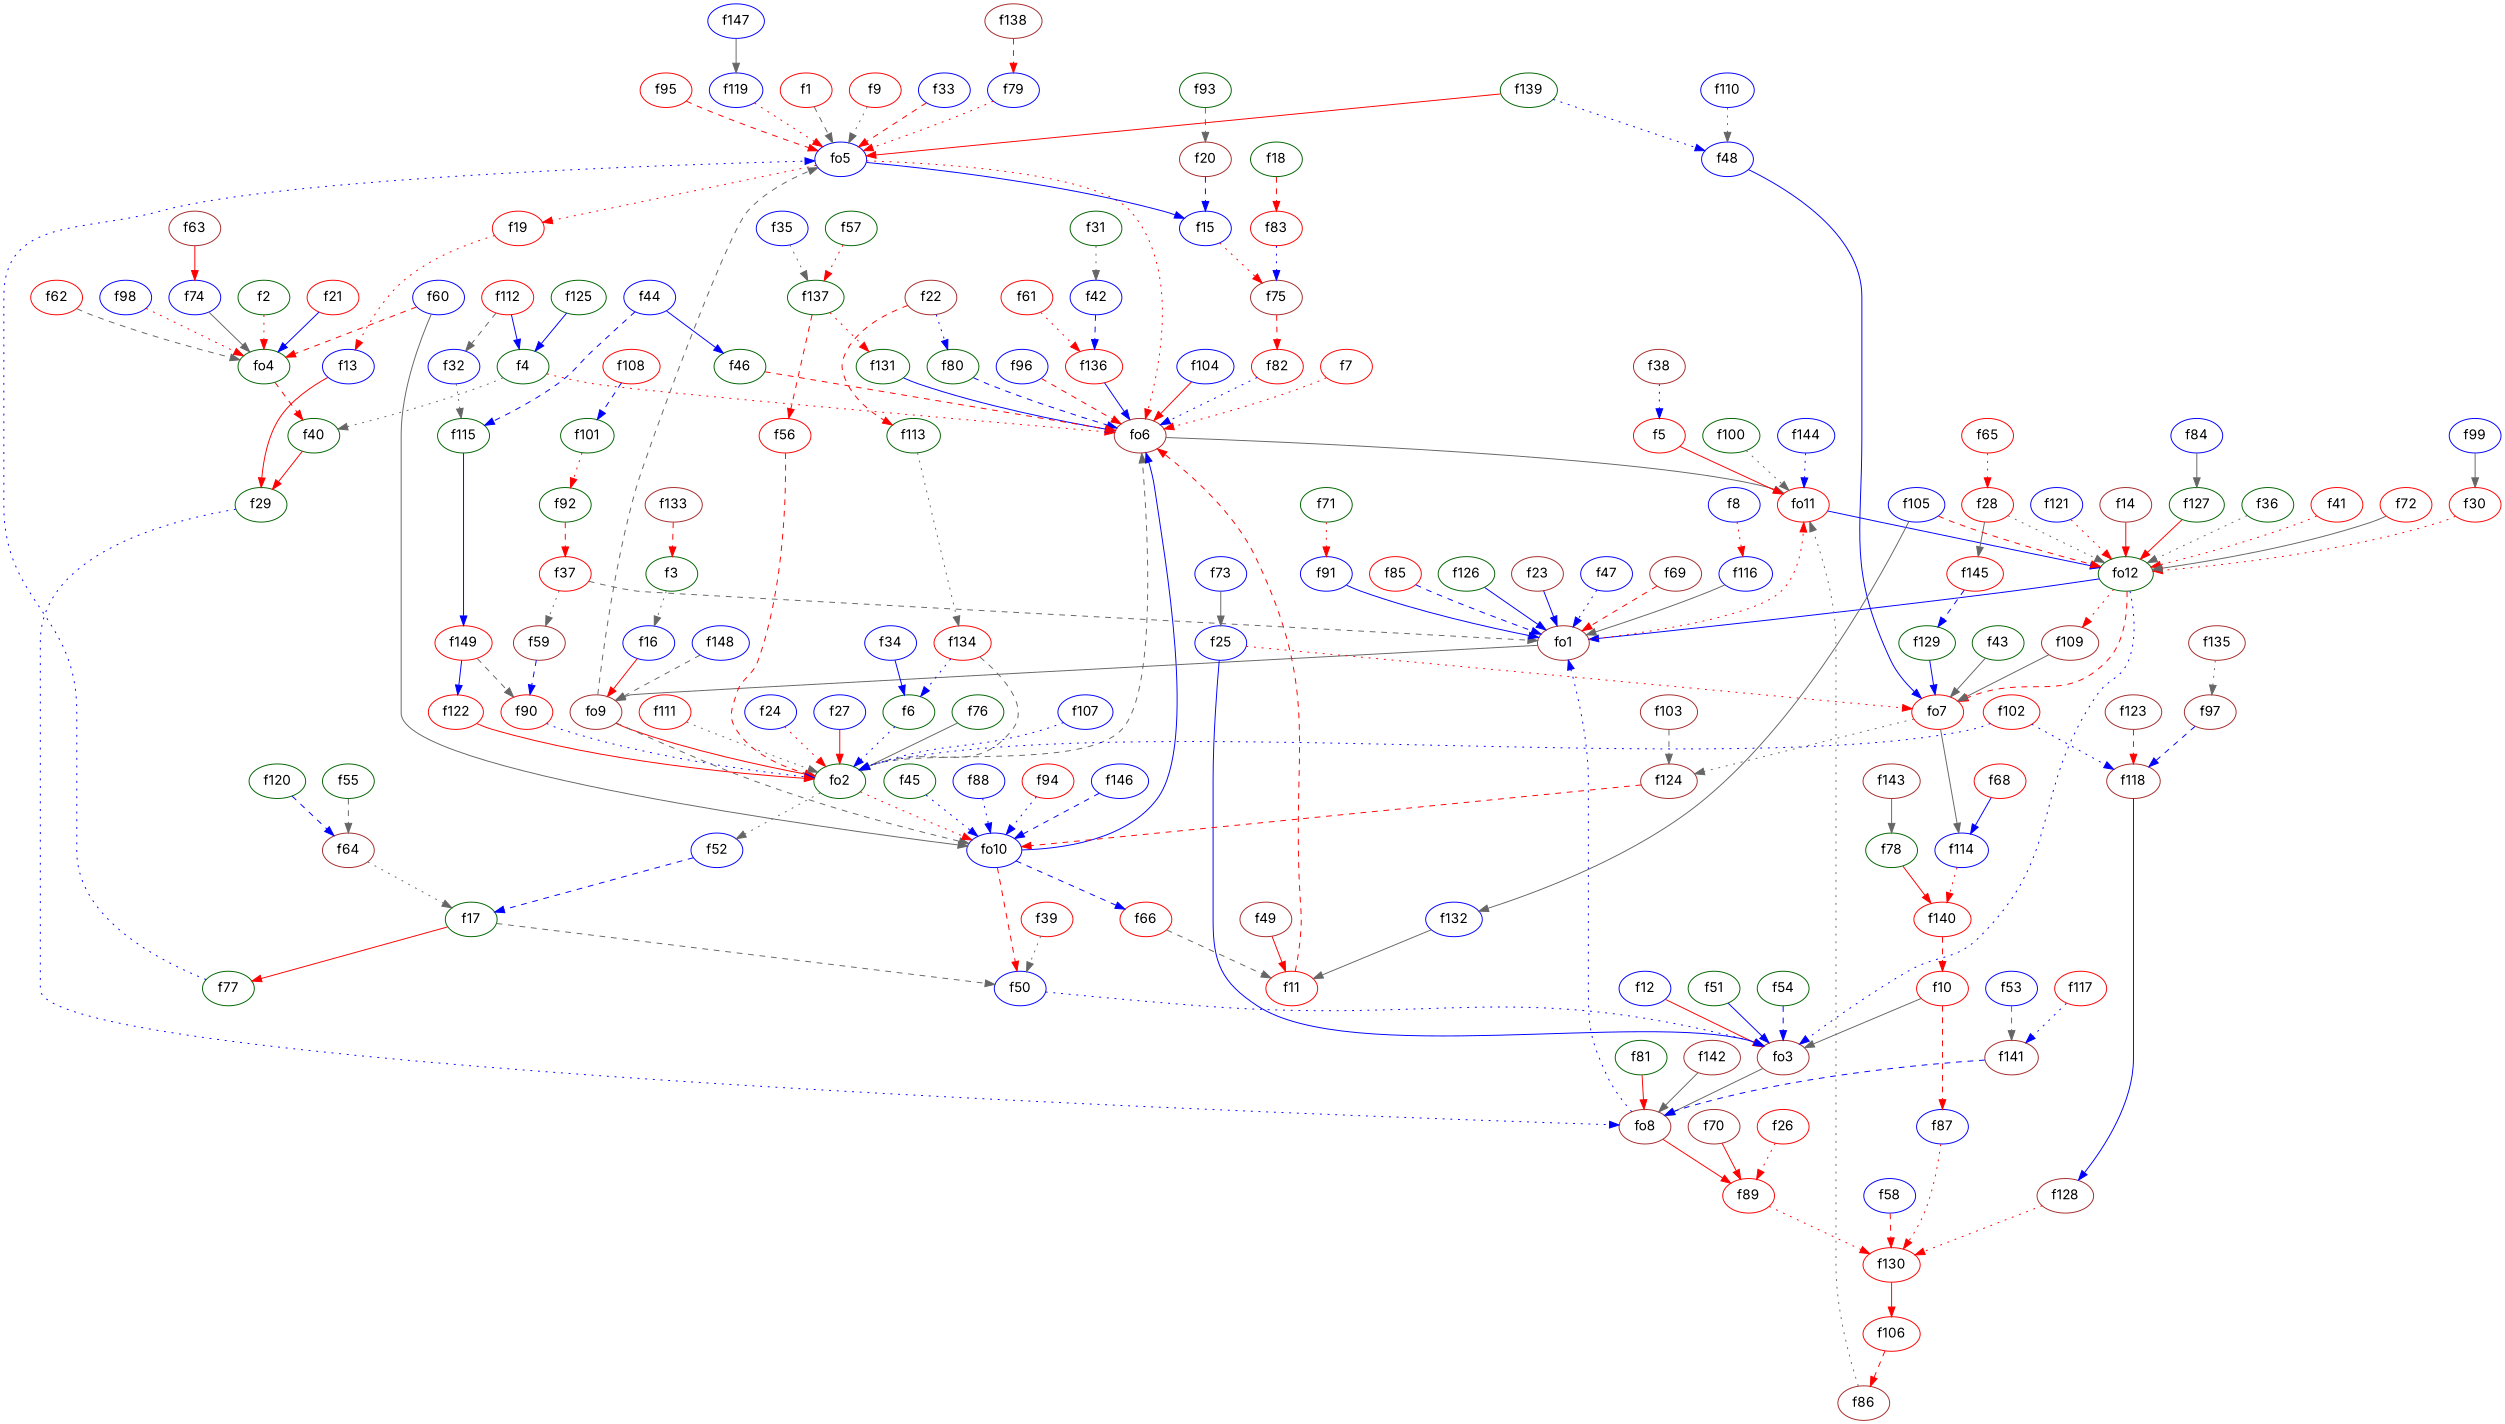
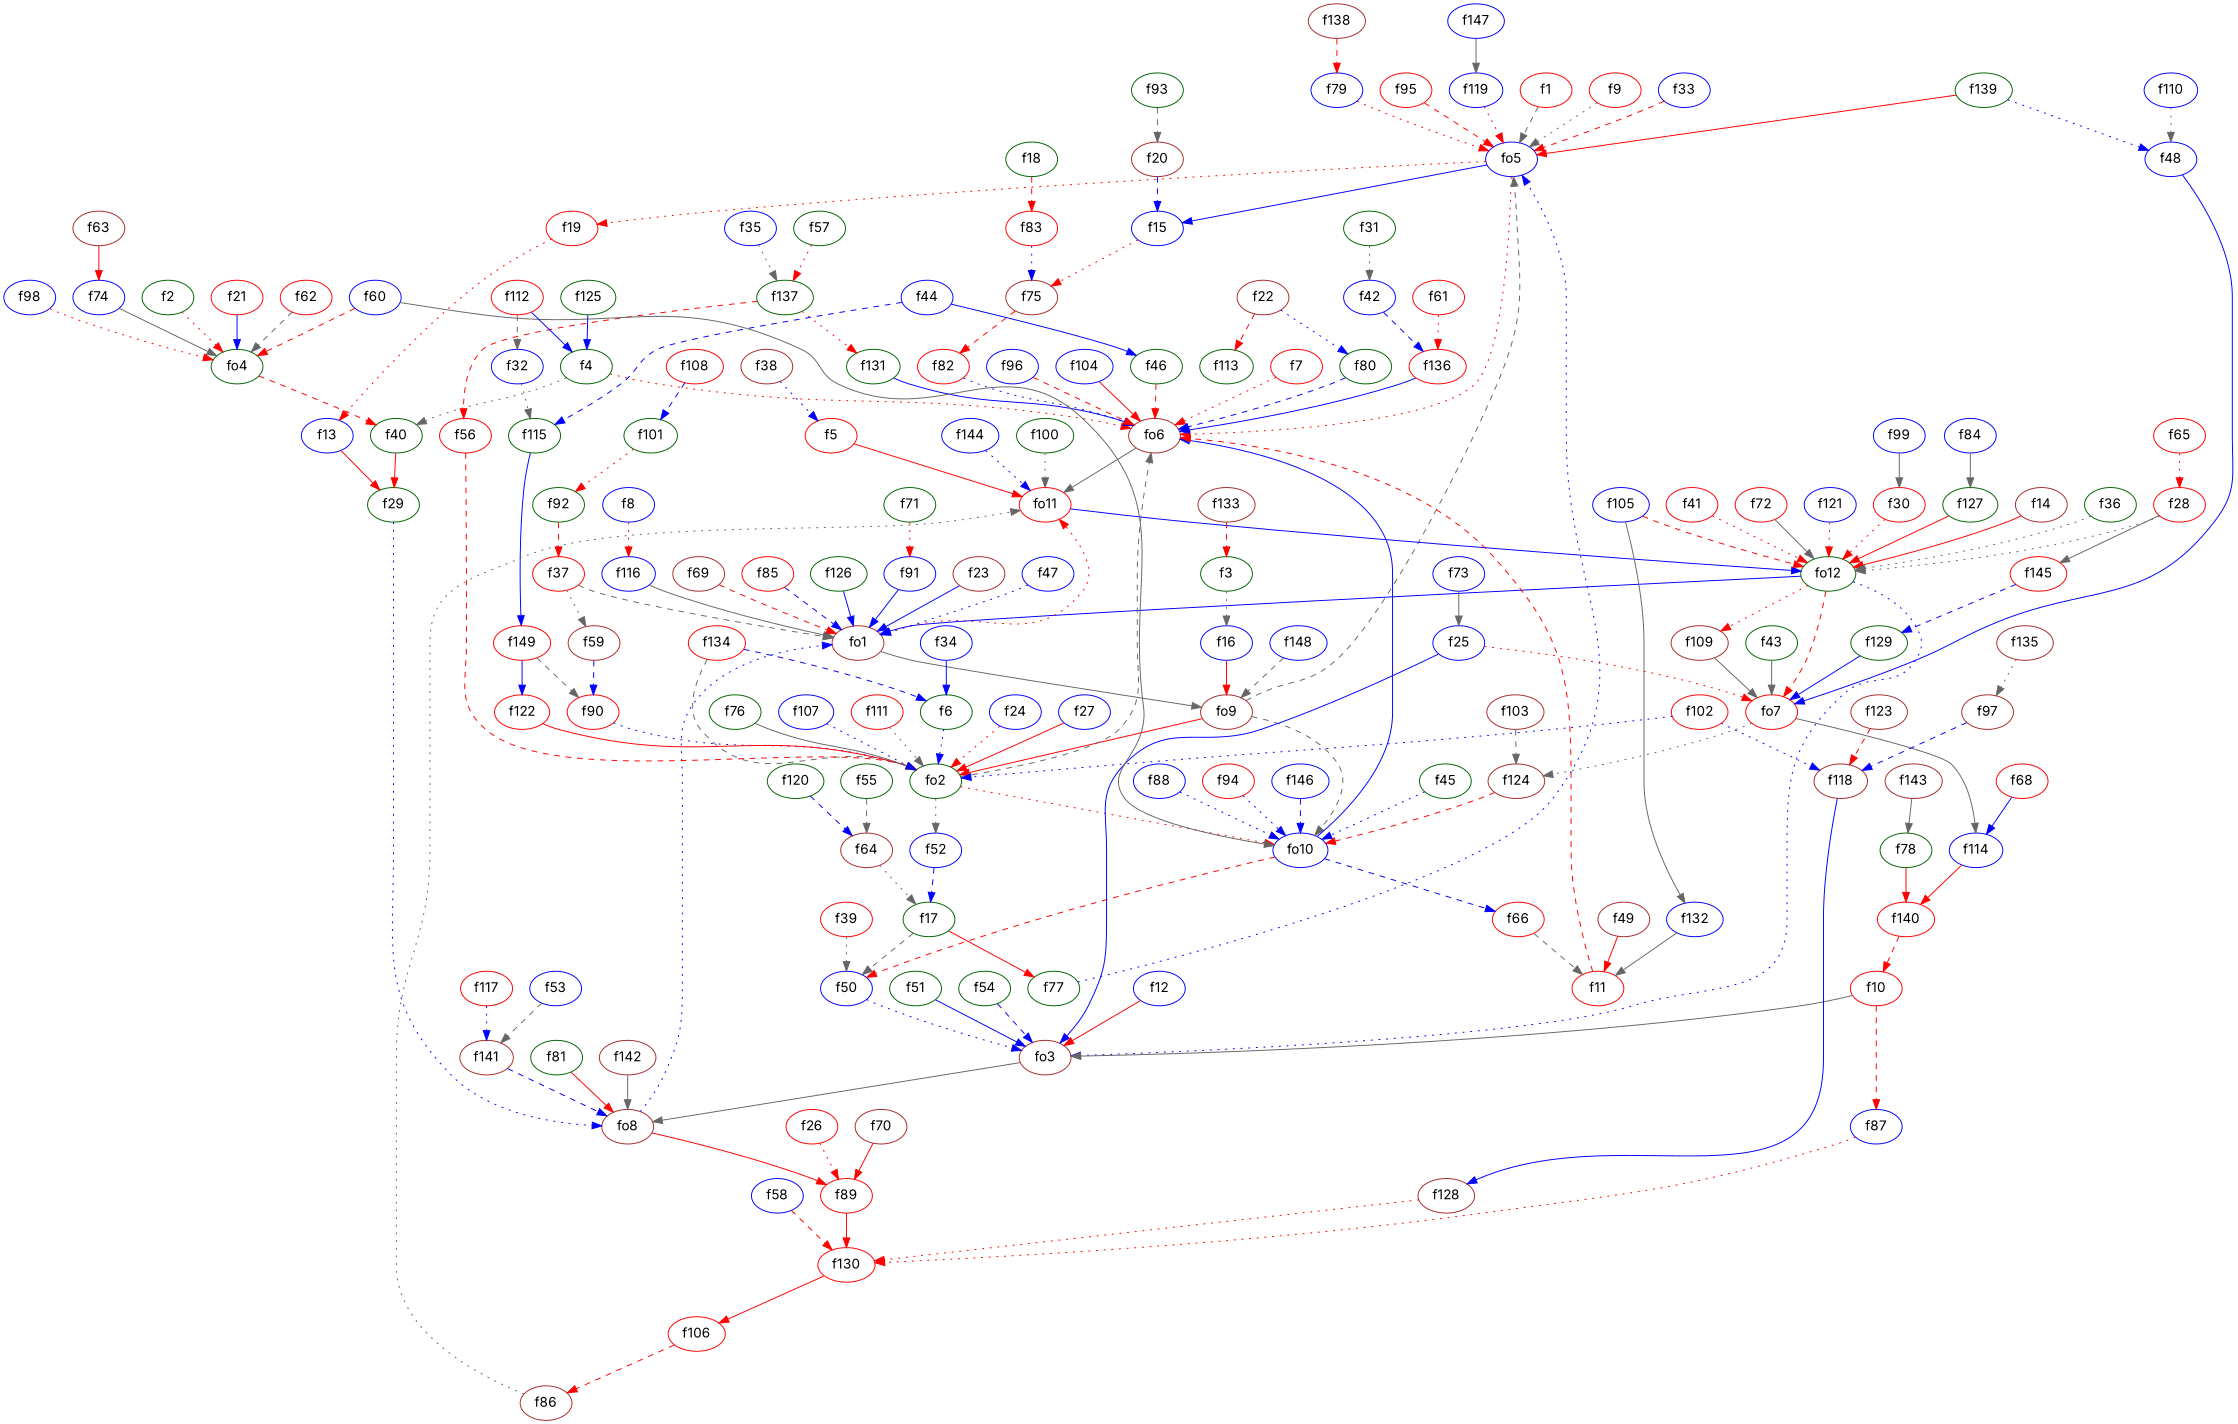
edge "f113" -> "f134": removed
edge "f134" -> "f6": style dotted -> dashed
edge "f114" -> "f140": style dotted -> solid
edge "f89" -> "f130": style dotted -> solid
